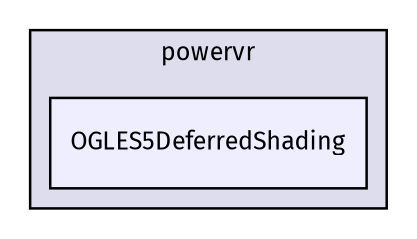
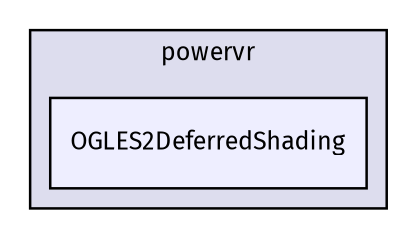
node "OGLES5DeferredShading": label "OGLES5DeferredShading" -> "OGLES2DeferredShading"
